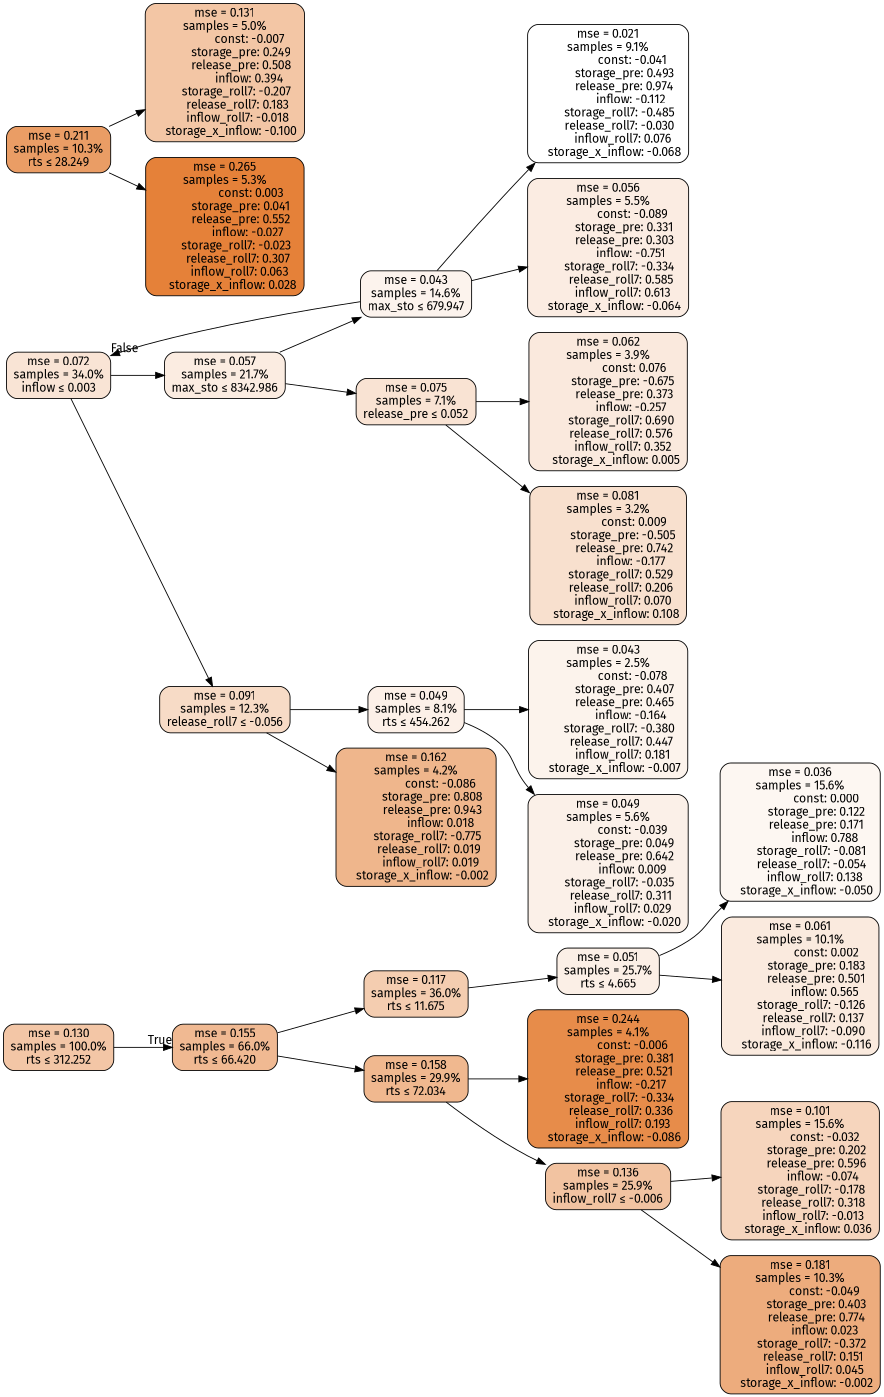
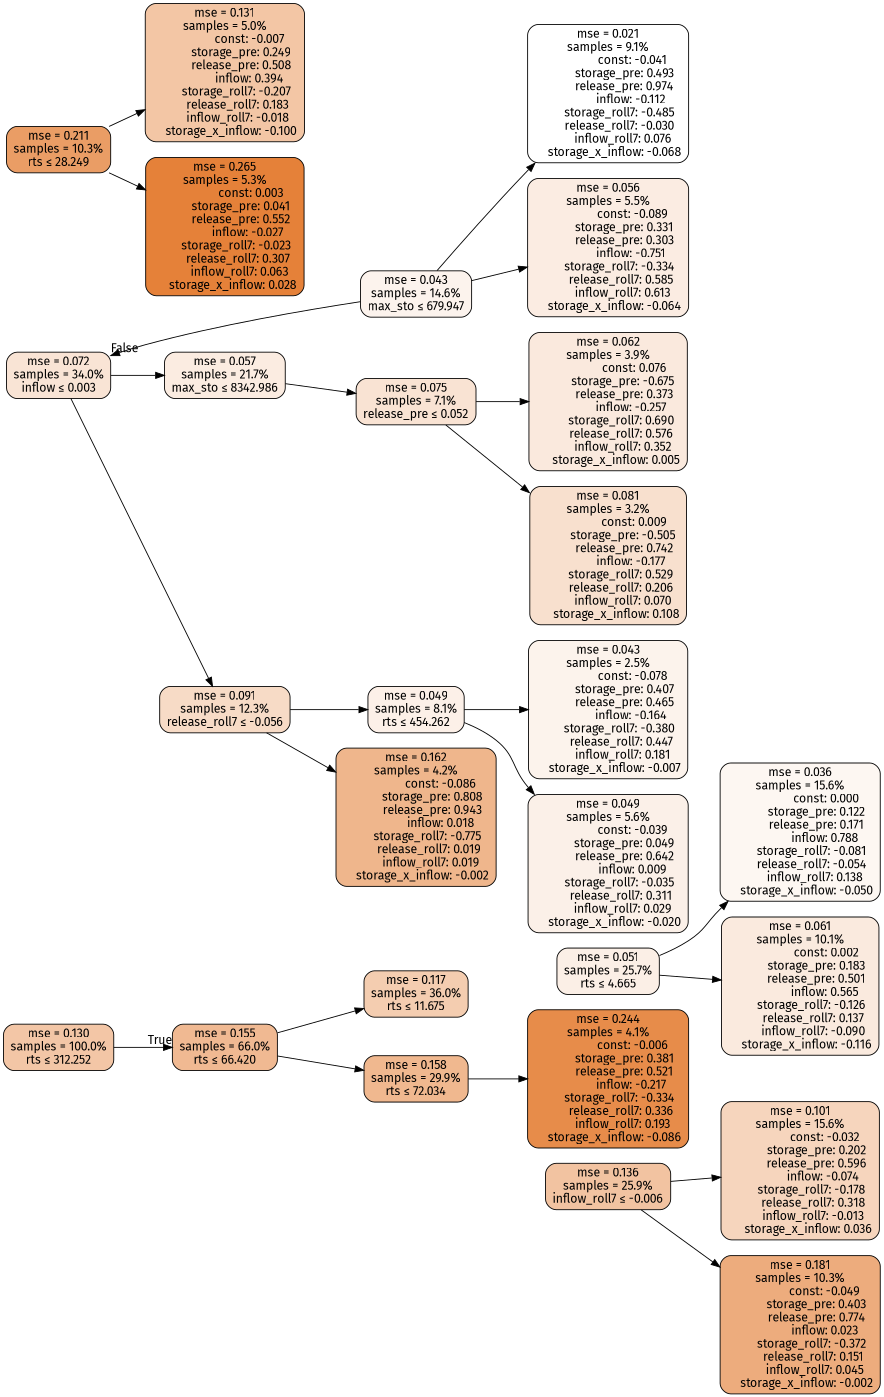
edge "mse = 0.057 samples = 21.7% max_sto ≤ 8342.986" -> "mse = 0.043 samples = 14.6% max_sto ≤ 679.947": removed
edge "mse = 0.117 samples = 36.0% rts ≤ 11.675" -> "mse = 0.051 samples = 25.7% rts ≤ 4.665": removed
edge "mse = 0.158 samples = 29.9% rts ≤ 72.034" -> "mse = 0.136 samples = 25.9% inflow_roll7 ≤ -0.006": removed
